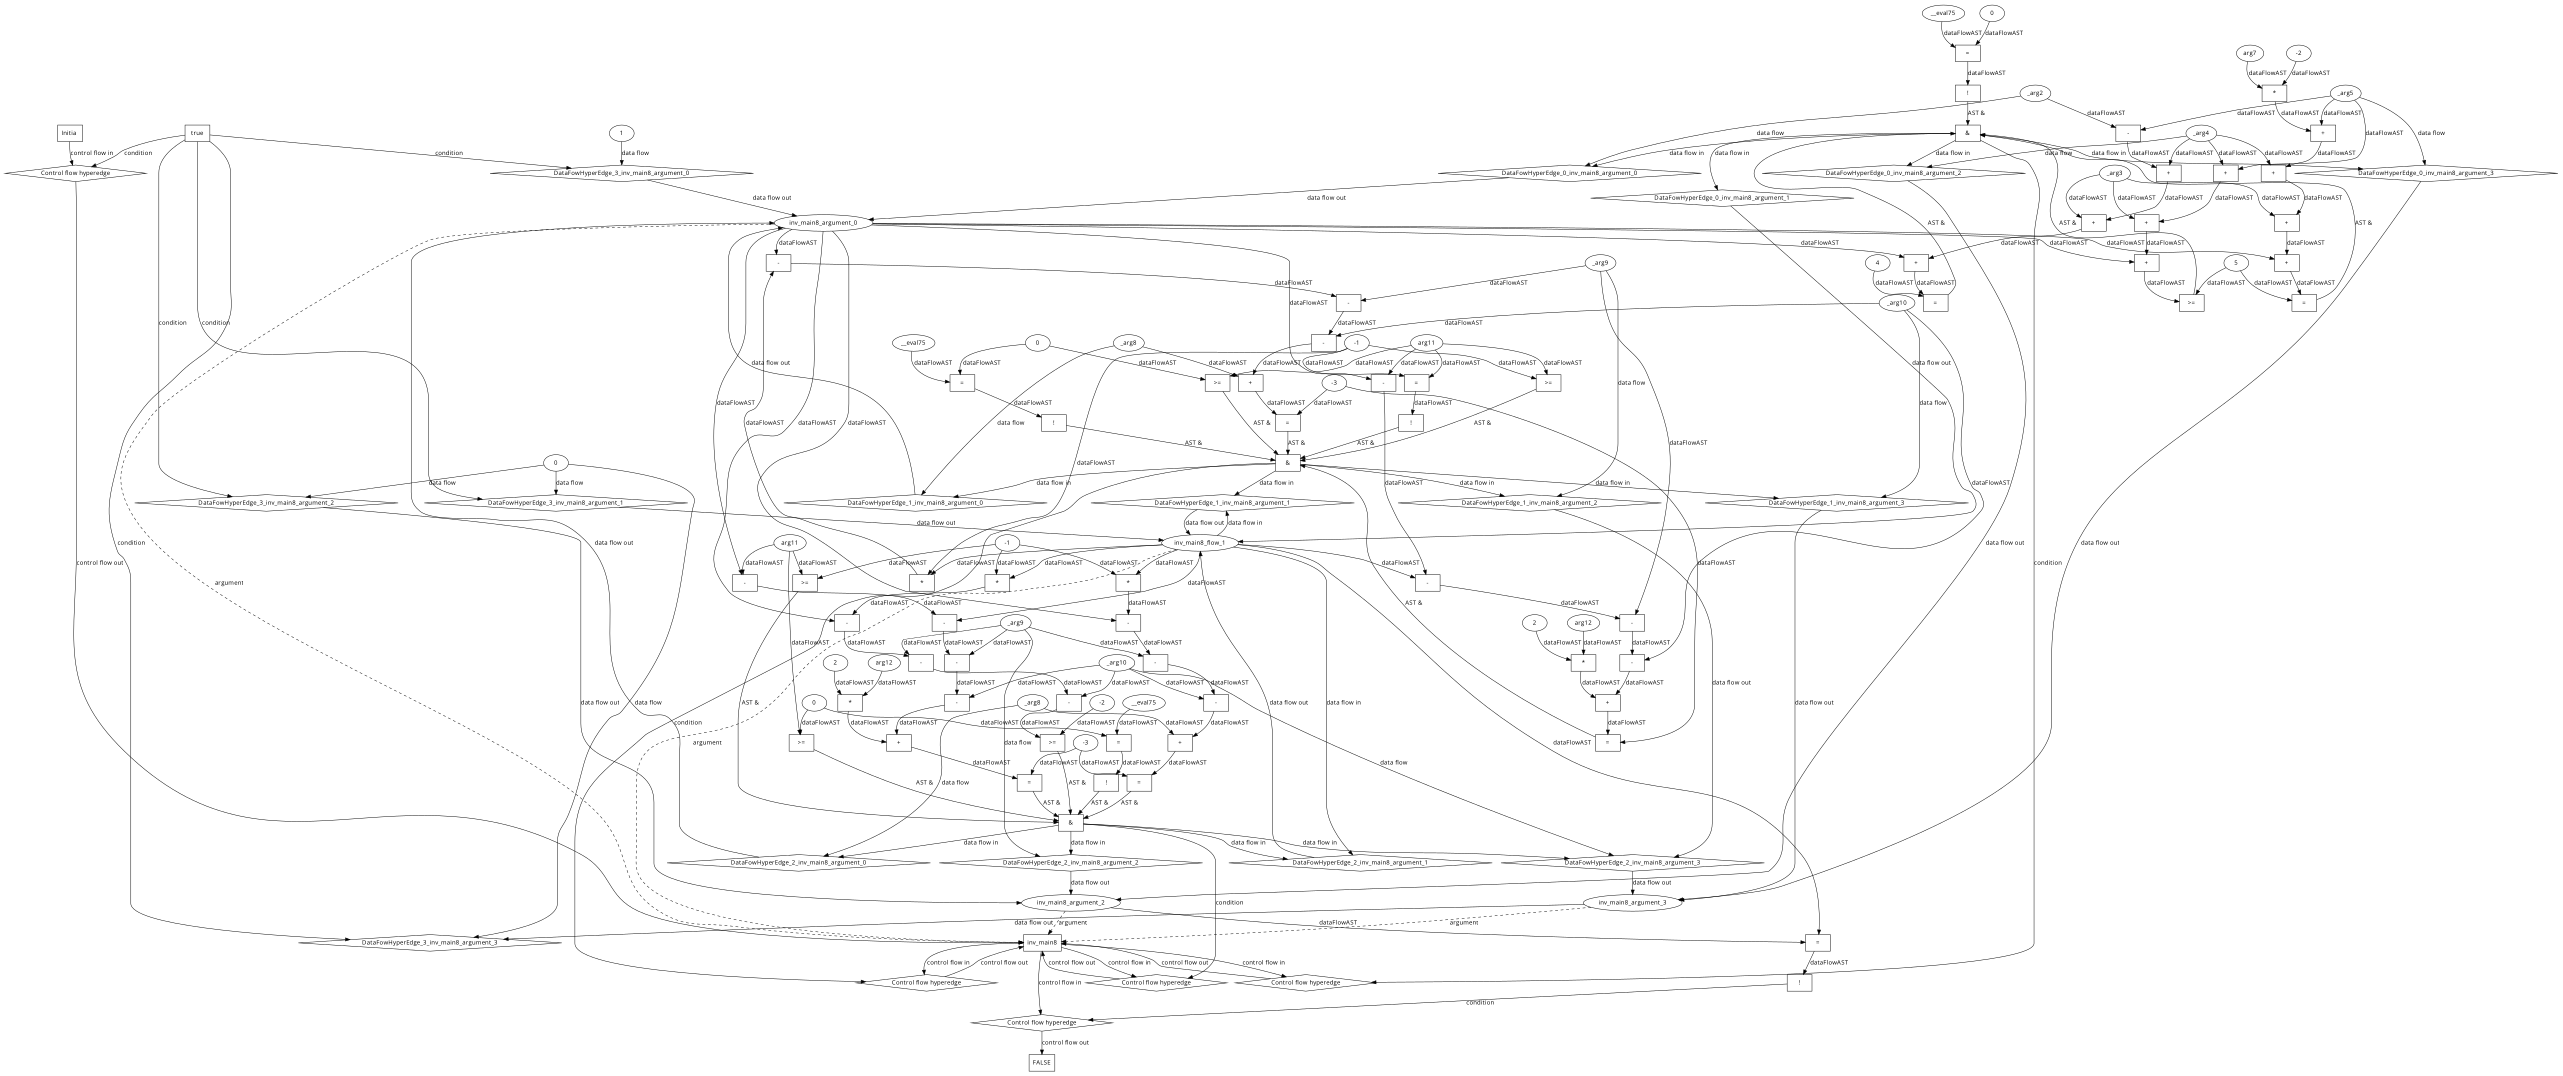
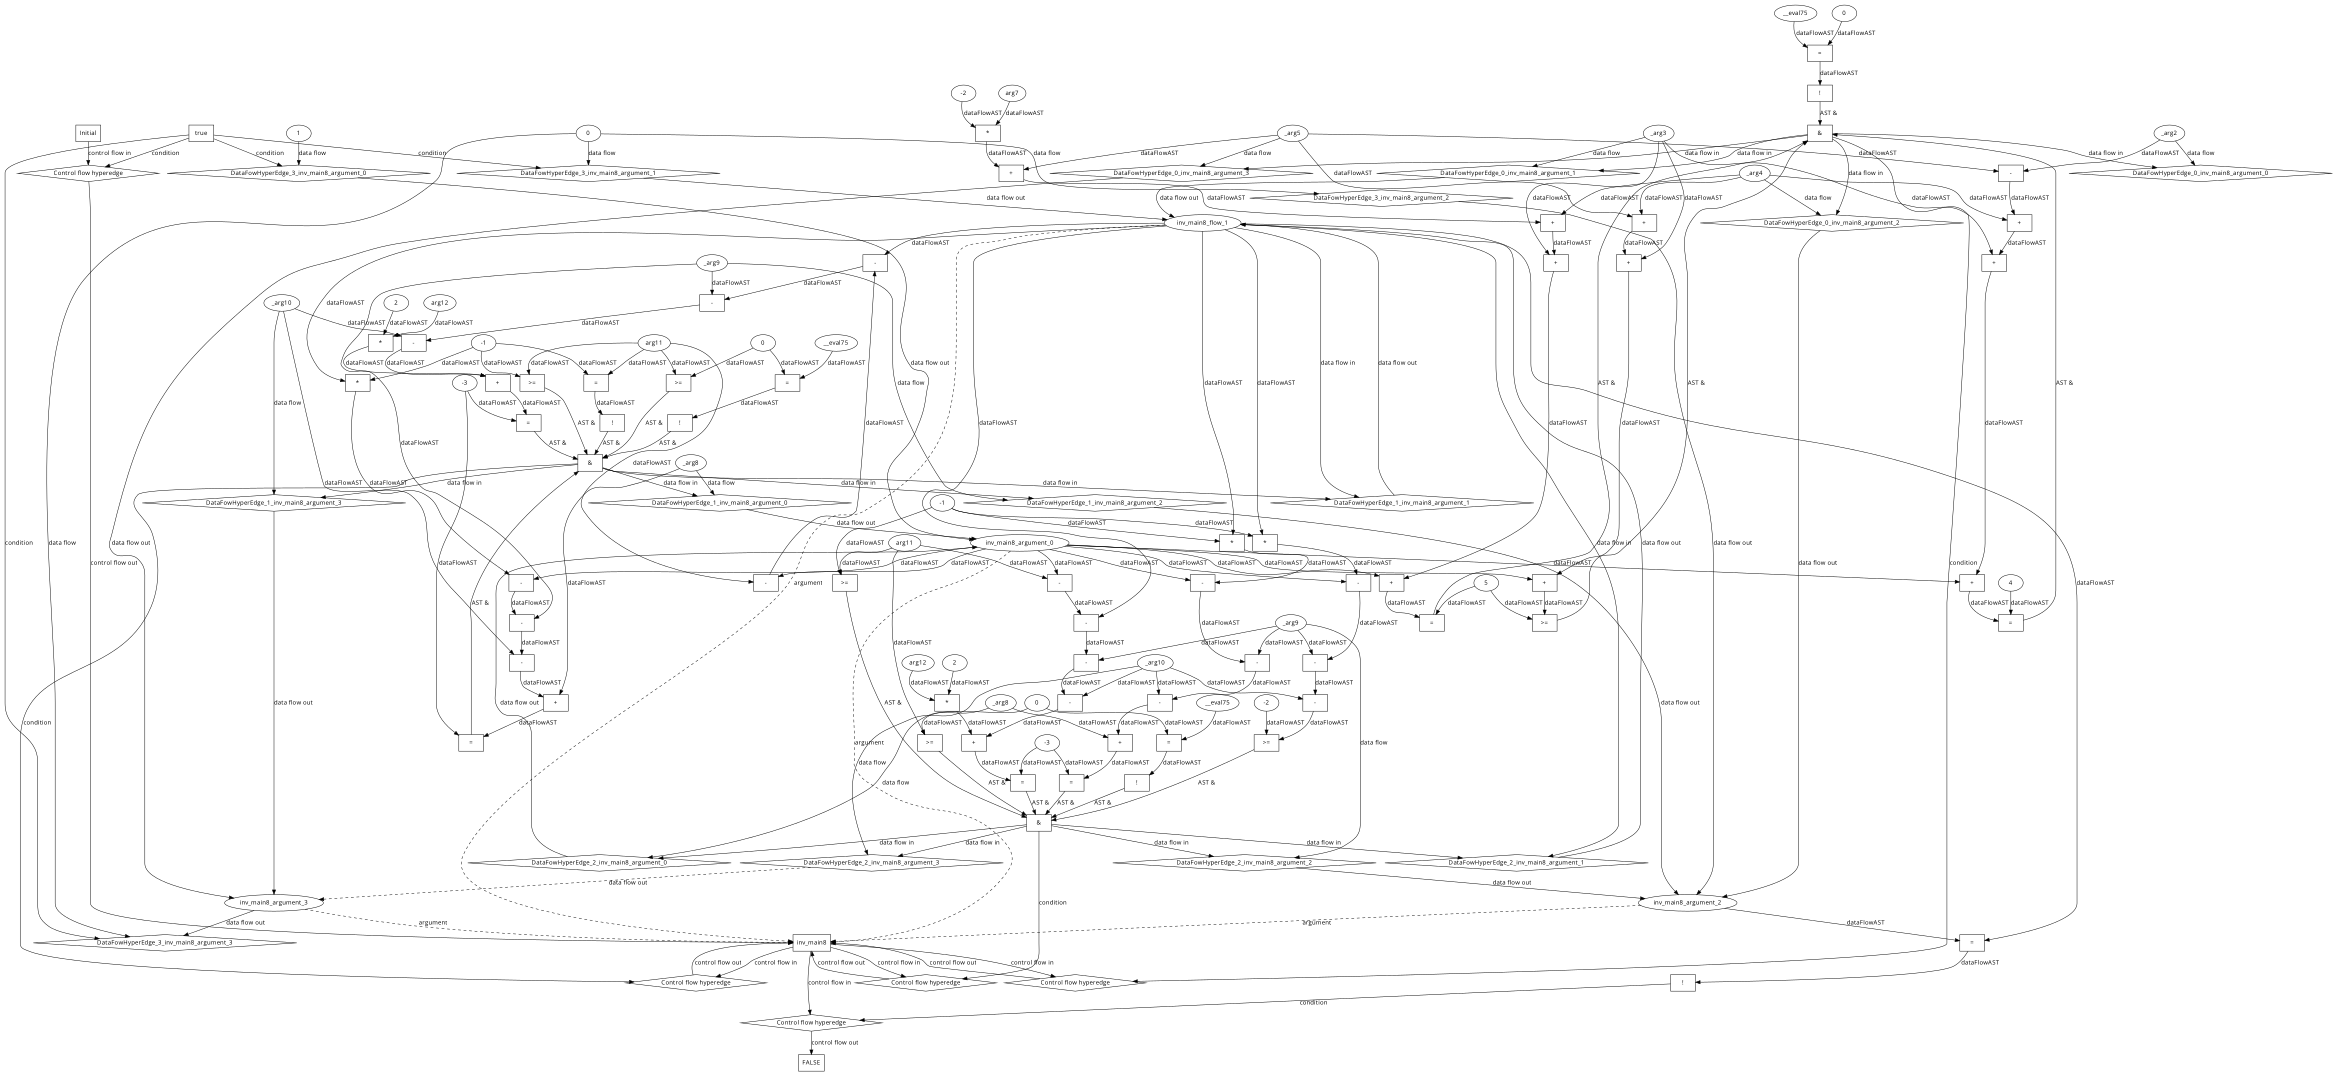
edge "_arg3" -> "DataFowHyperEdge_0_inv_main8_argument_1": added, label "data flow"
edge "DataFowHyperEdge_0_inv_main8_argument_0" -> "inv_main8_argument_0": removed, label "data flow out"
edge "true" -> "DataFowHyperEdge_3_inv_main8_argument_2": removed, label "condition"
edge "DataFowHyperEdge_1_inv_main8_argument_2" -> "DataFowHyperEdge_2_inv_main8_argument_3": now "DataFowHyperEdge_1_inv_main8_argument_2" -> "inv_main8_argument_2"
edge "DataFowHyperEdge_2_inv_main8_argument_3" -> "inv_main8_argument_3": style solid -> dashed
